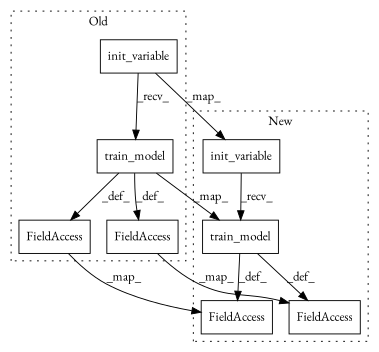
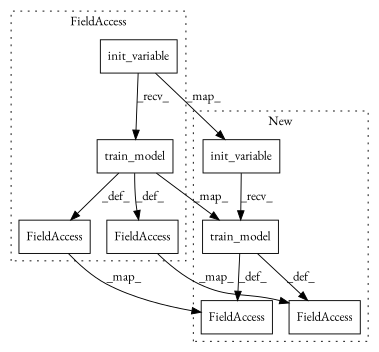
cluster "Old": label "Old" -> "FieldAccess"
